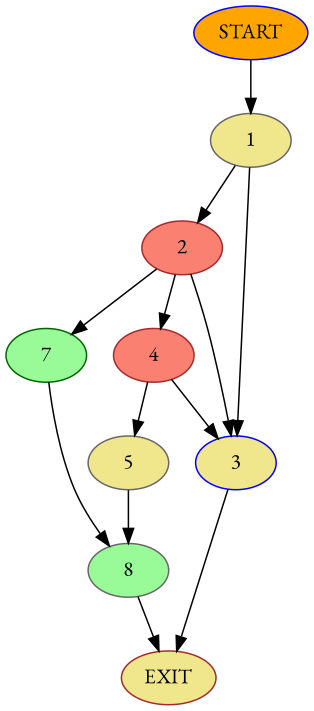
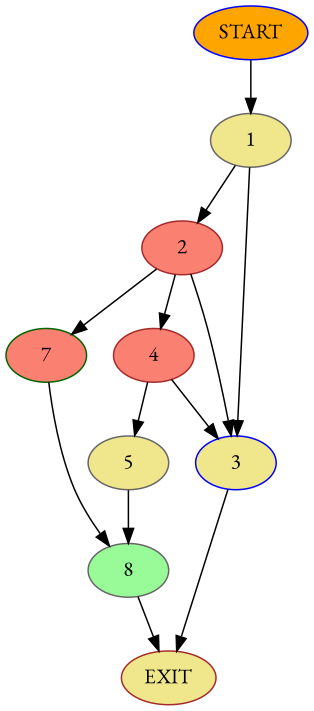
node "7": fillcolor palegreen -> salmon
